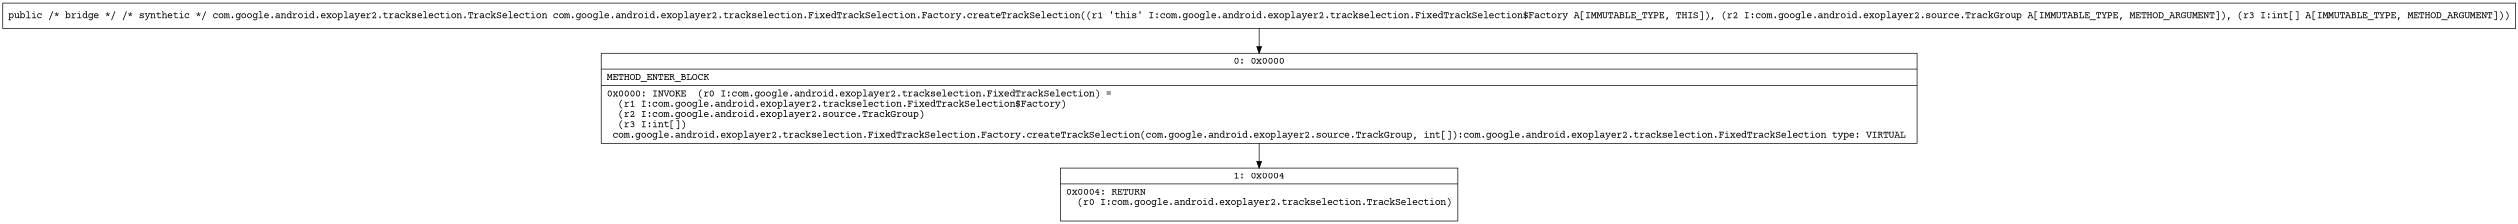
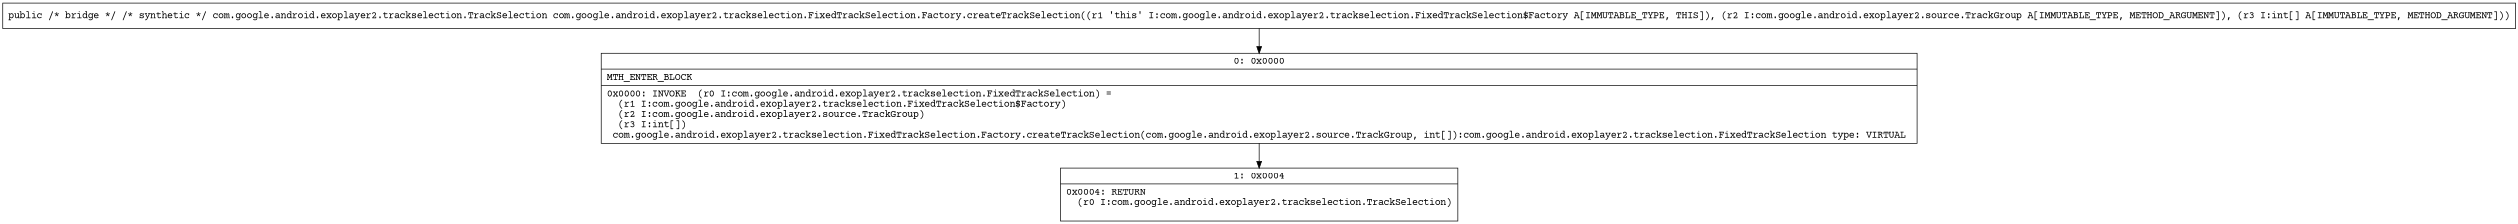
node "0: 0x0000": text "METHOD_ENTER_BLOCK" -> "MTH_ENTER_BLOCK"
